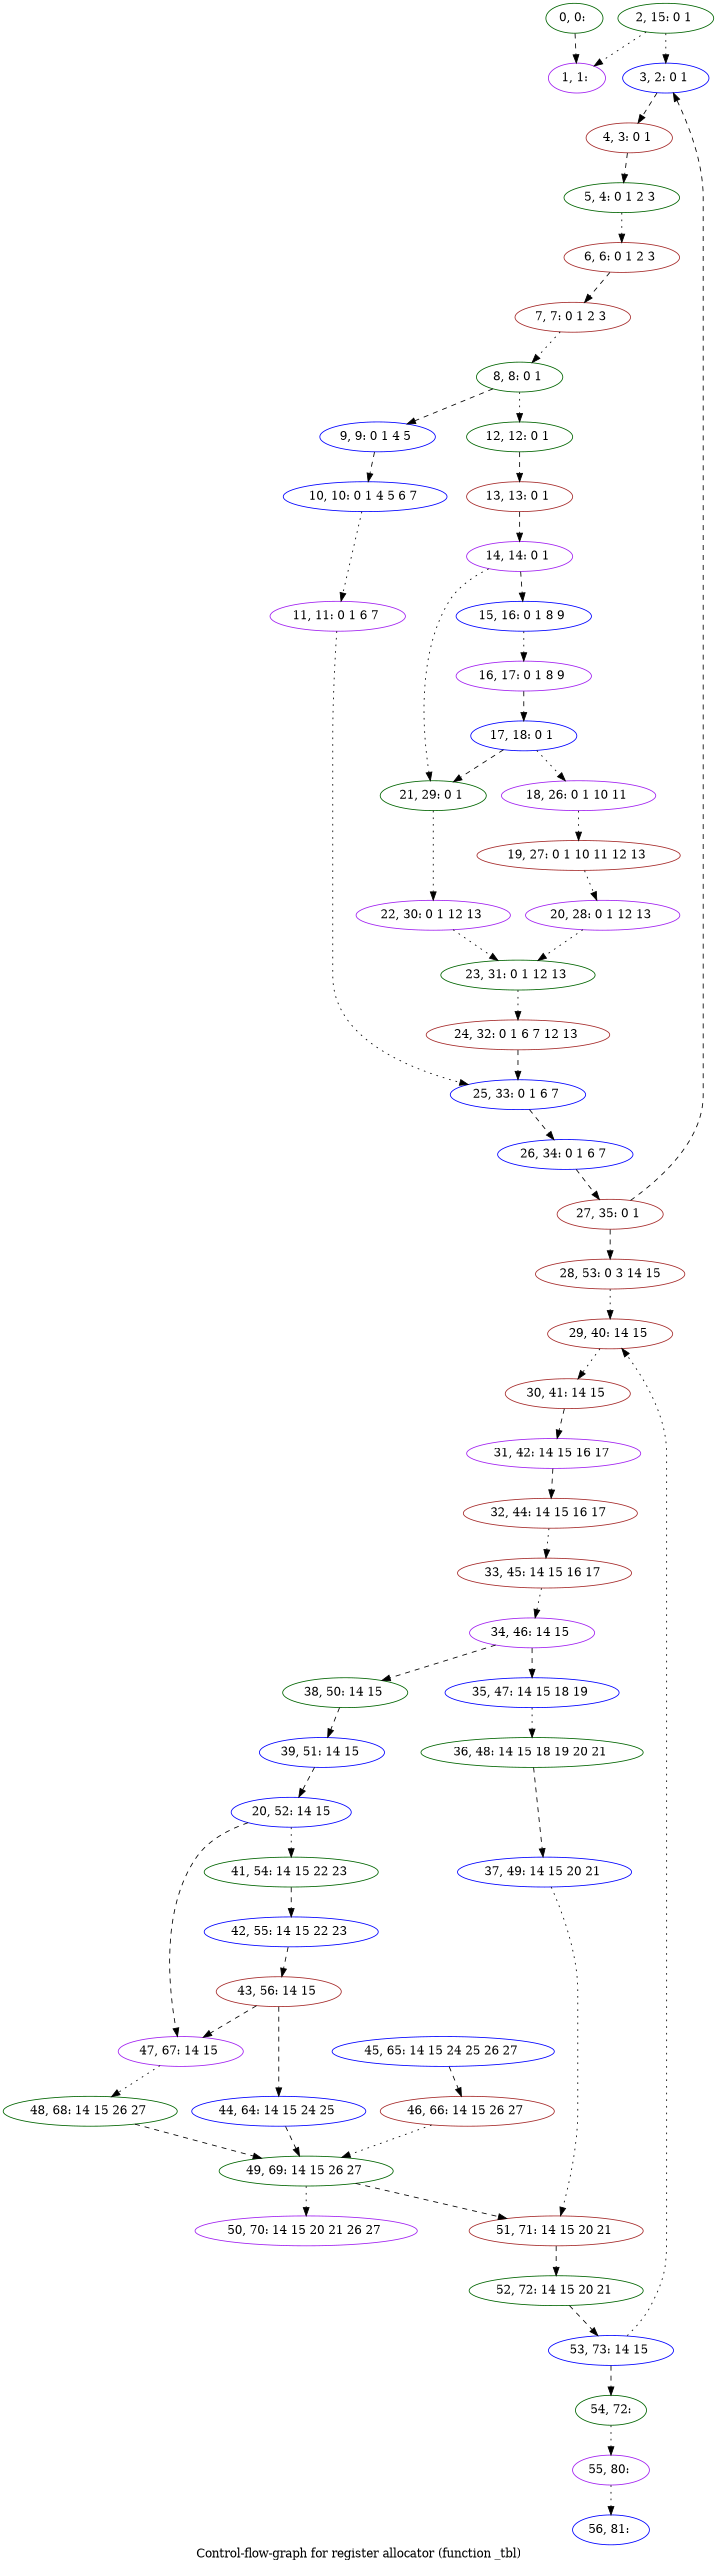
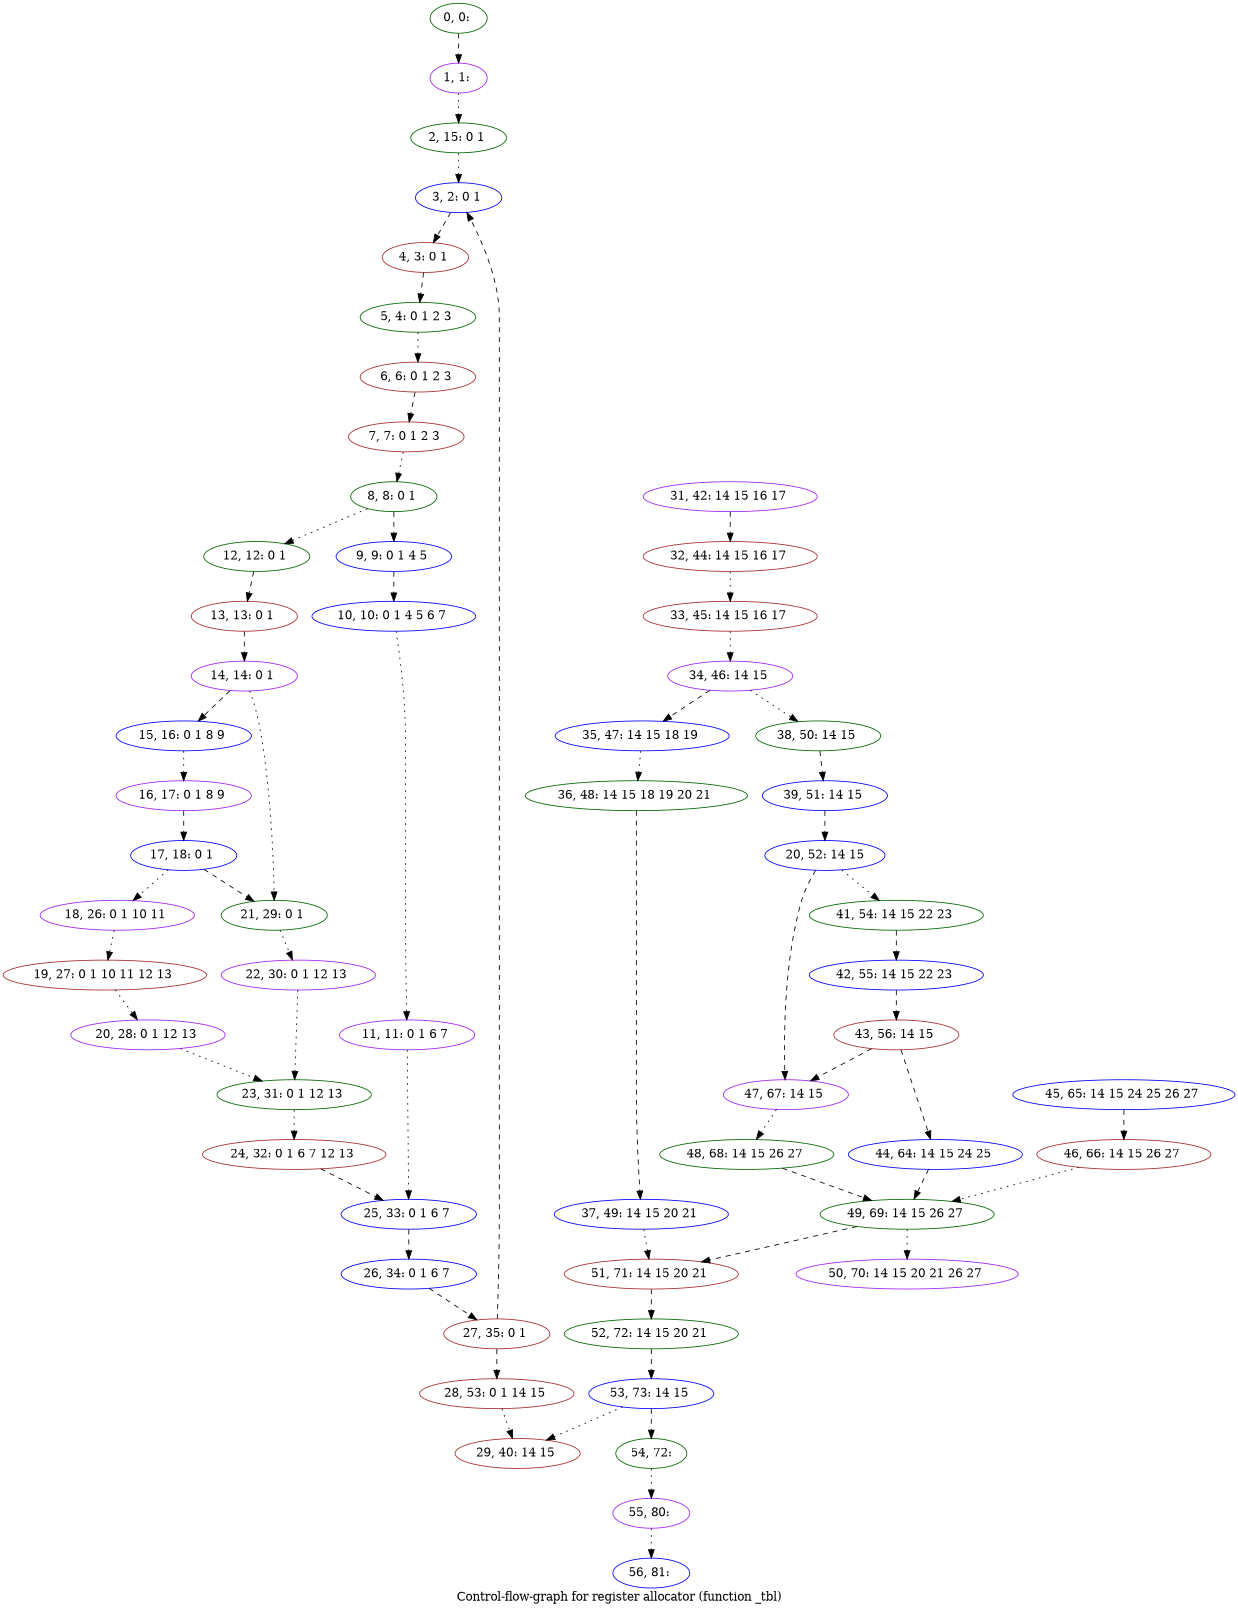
edge "2, 15: 0 1" -> "1, 1:": reversed
node "28, 53: 0 3 14 15": label "28, 53: 0 3 14 15" -> "28, 53: 0 1 14 15"
node "30, 41: 14 15": removed
edge "34, 46: 14 15" -> "38, 50: 14 15": style dashed -> dotted
